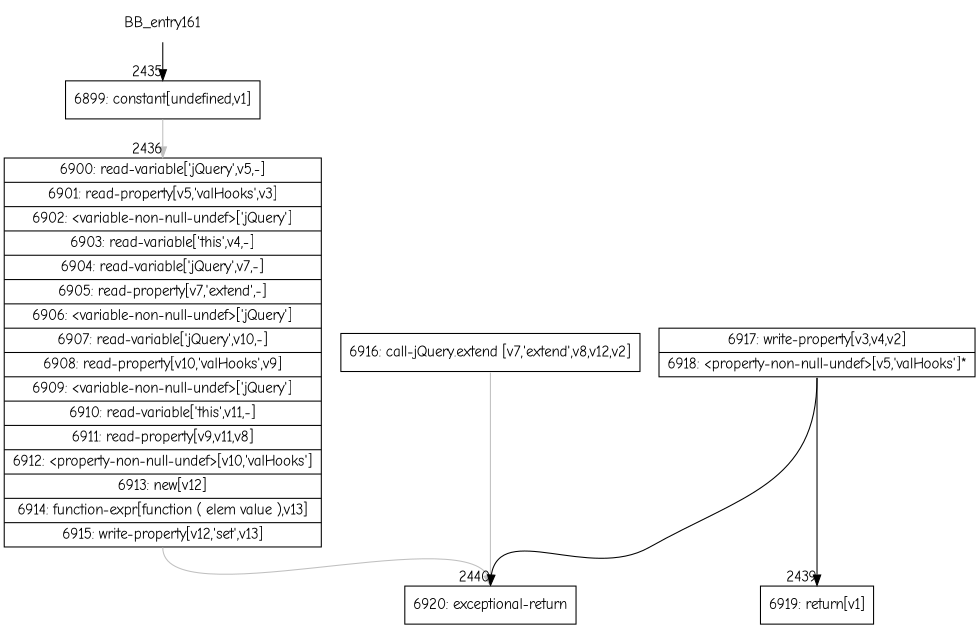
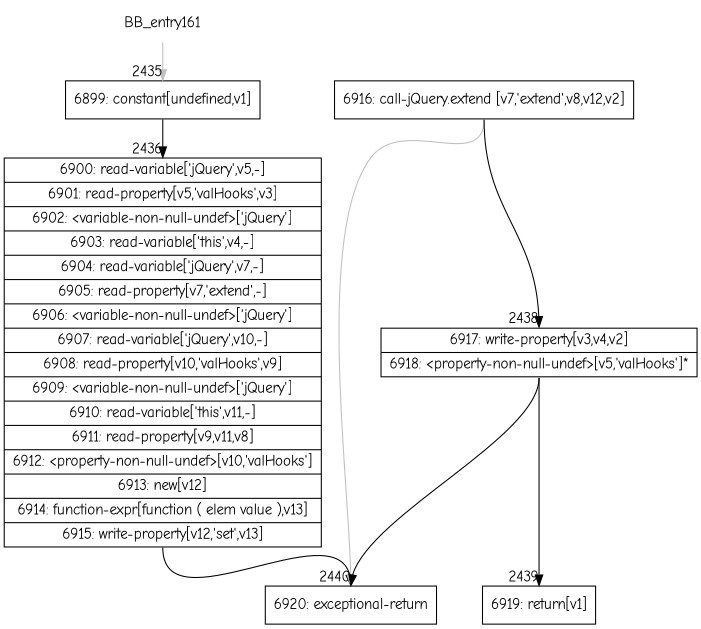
edge "BB_entry161" -> "6899: constant[undefined,v1]": color black -> gray
edge "6899: constant[undefined,v1]" -> "6900: read-variable['jQuery',v5,-]": color gray -> black
edge "6916: call-jQuery.extend [v7,'extend',v8,v12,v2]" -> "6917: write-property[v3,v4,v2]": added
edge "6900: read-variable['jQuery',v5,-]" -> "6920: exceptional-return": color gray -> black
